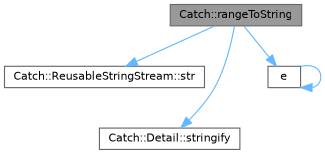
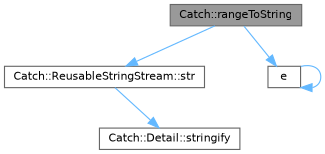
edge "Catch::rangeToString" -> "Catch::Detail::stringify": now "Catch::ReusableStringStream::str" -> "Catch::Detail::stringify"
